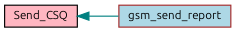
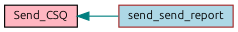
node "gsm_send_report": label "gsm_send_report" -> "send_send_report"
